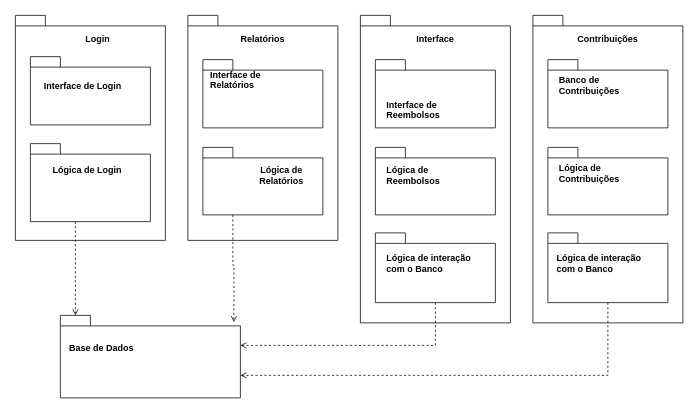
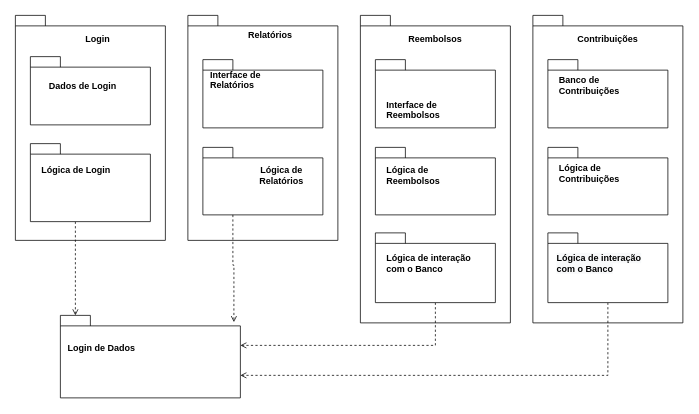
node "Relatórios": moved (263, 39) -> (270, 35)
node "Interface": label "Interface" -> "Reembolsos"
node "Interface de Login": label "Interface de Login" -> "Dados de Login"
node "Lógica de Login": moved (87, 169) -> (76, 169)
node "Base de Dados": label "Base de Dados" -> "Login de Dados"
